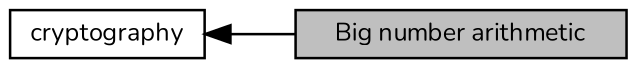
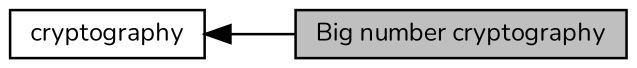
node "Big number arithmetic": label "Big number arithmetic" -> "Big number cryptography"
